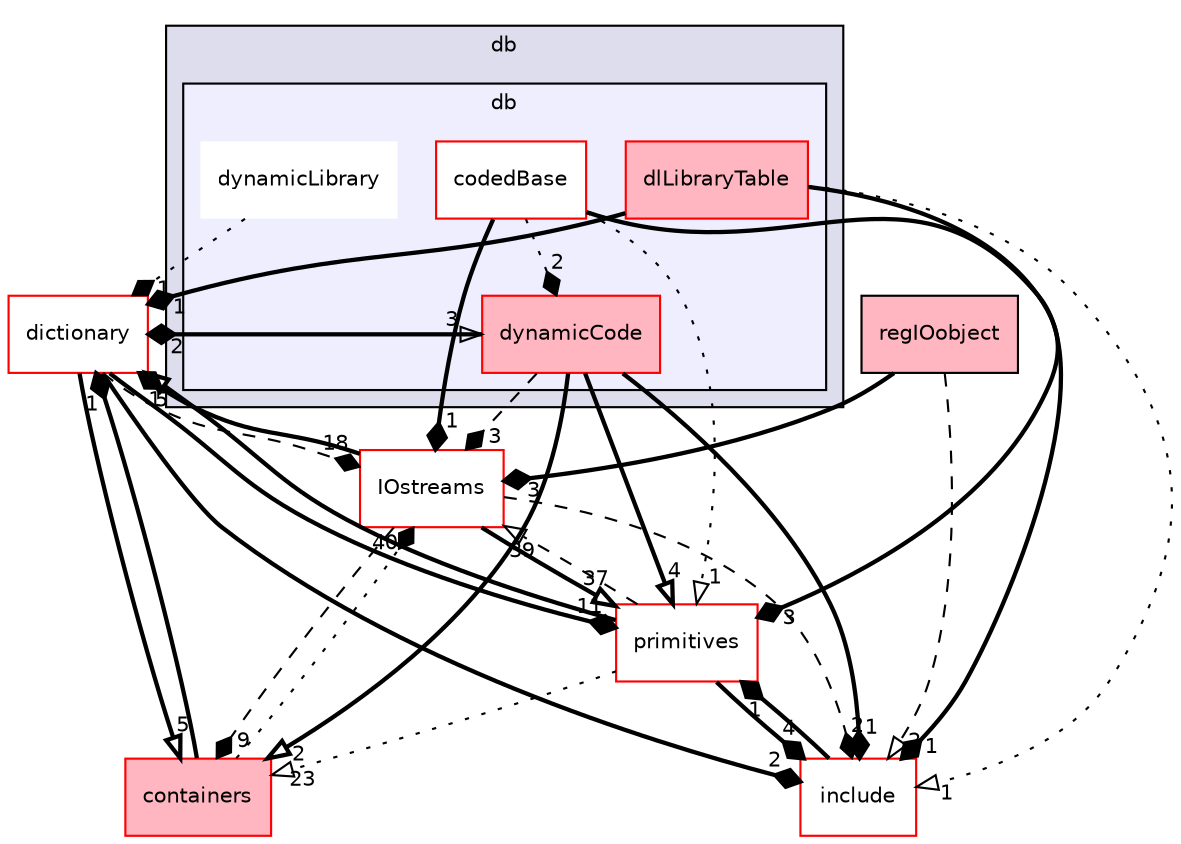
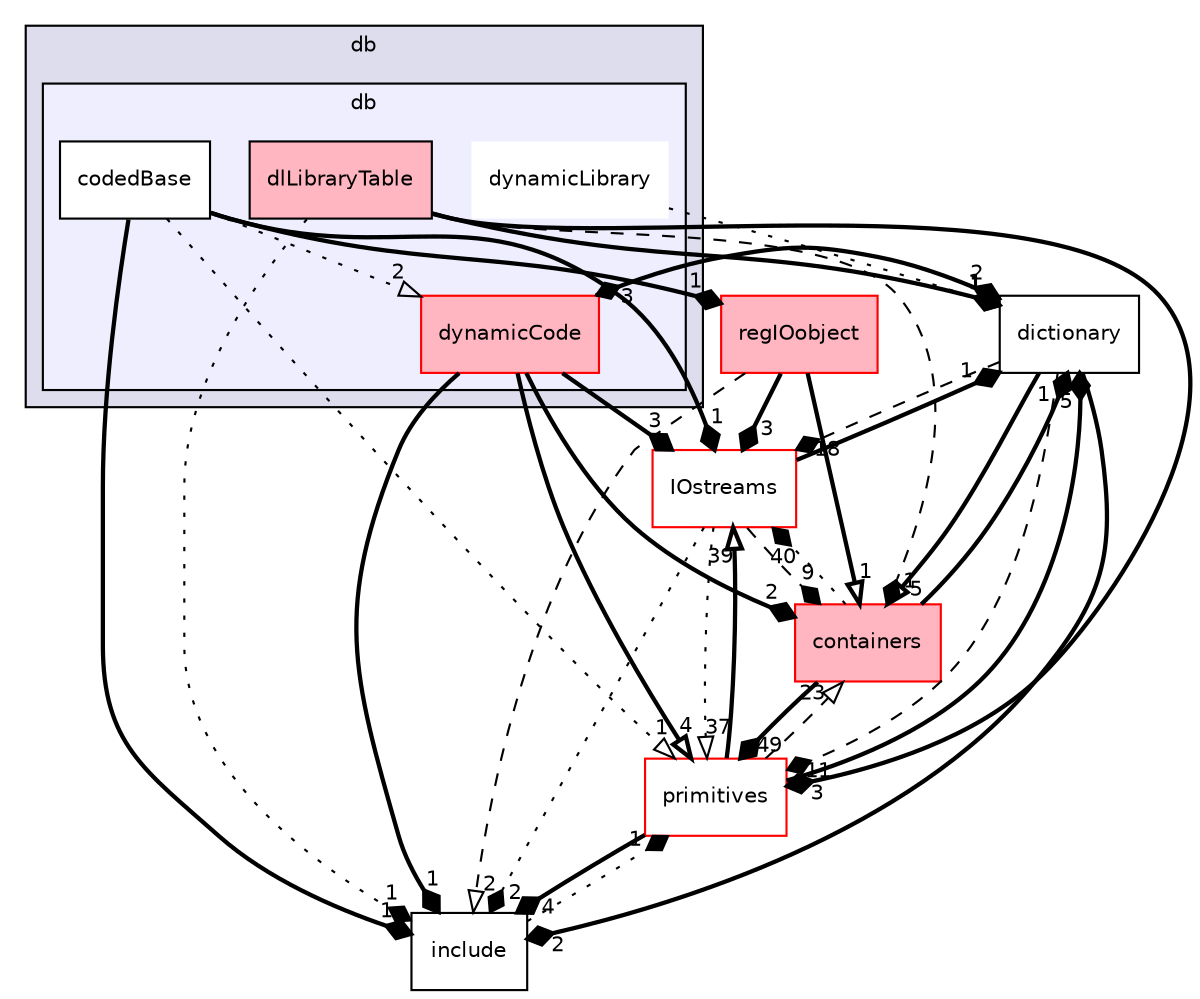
node "codedBase": color red -> black
node "dlLibraryTable": color red -> black
edge "dlLibraryTable" -> "containers": added
edge "codedBase" -> "dynamicCode": arrowhead diamond -> onormal
edge "codedBase" -> "regIOobject": added
node "dictionary": color red -> black
edge "dictionary" -> "dynamicCode": arrowhead onormal -> diamond
node "regIOobject": color black -> red
edge "dynamicCode" -> "IOstreams": style dashed -> bold
edge "dlLibraryTable" -> "include": arrowhead onormal -> diamond
edge "regIOobject" -> "containers": added
edge "primitives" -> "dictionary": arrowhead onormal -> diamond
edge "dictionary" -> "primitives": style bold -> dashed
edge "IOstreams" -> "primitives": style bold -> dotted
edge "IOstreams" -> "include": style dashed -> dotted
edge "primitives" -> "IOstreams": style dashed -> bold
edge "dynamicCode" -> "containers": arrowhead onormal -> diamond
edge "containers" -> "primitives": added
edge "primitives" -> "containers": style dotted -> dashed
edge "include" -> "primitives": style bold -> dotted
node "include": color red -> black
